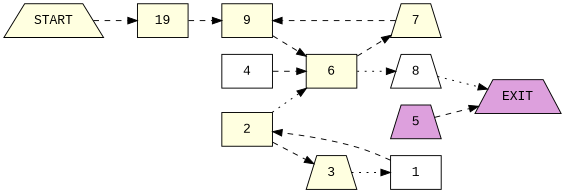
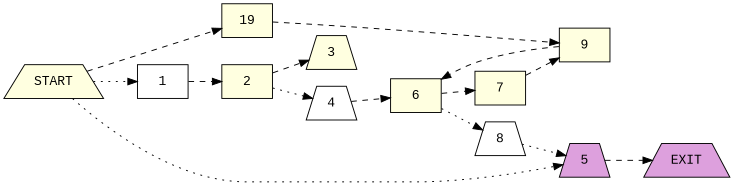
node "7": shape trapezium -> box
node "4": shape box -> trapezium
edge "8" -> "EXIT": now "8" -> "5"
edge "2" -> "6": now "2" -> "4"
edge "3" -> "1": now "START" -> "1"
edge "START" -> "5": added
